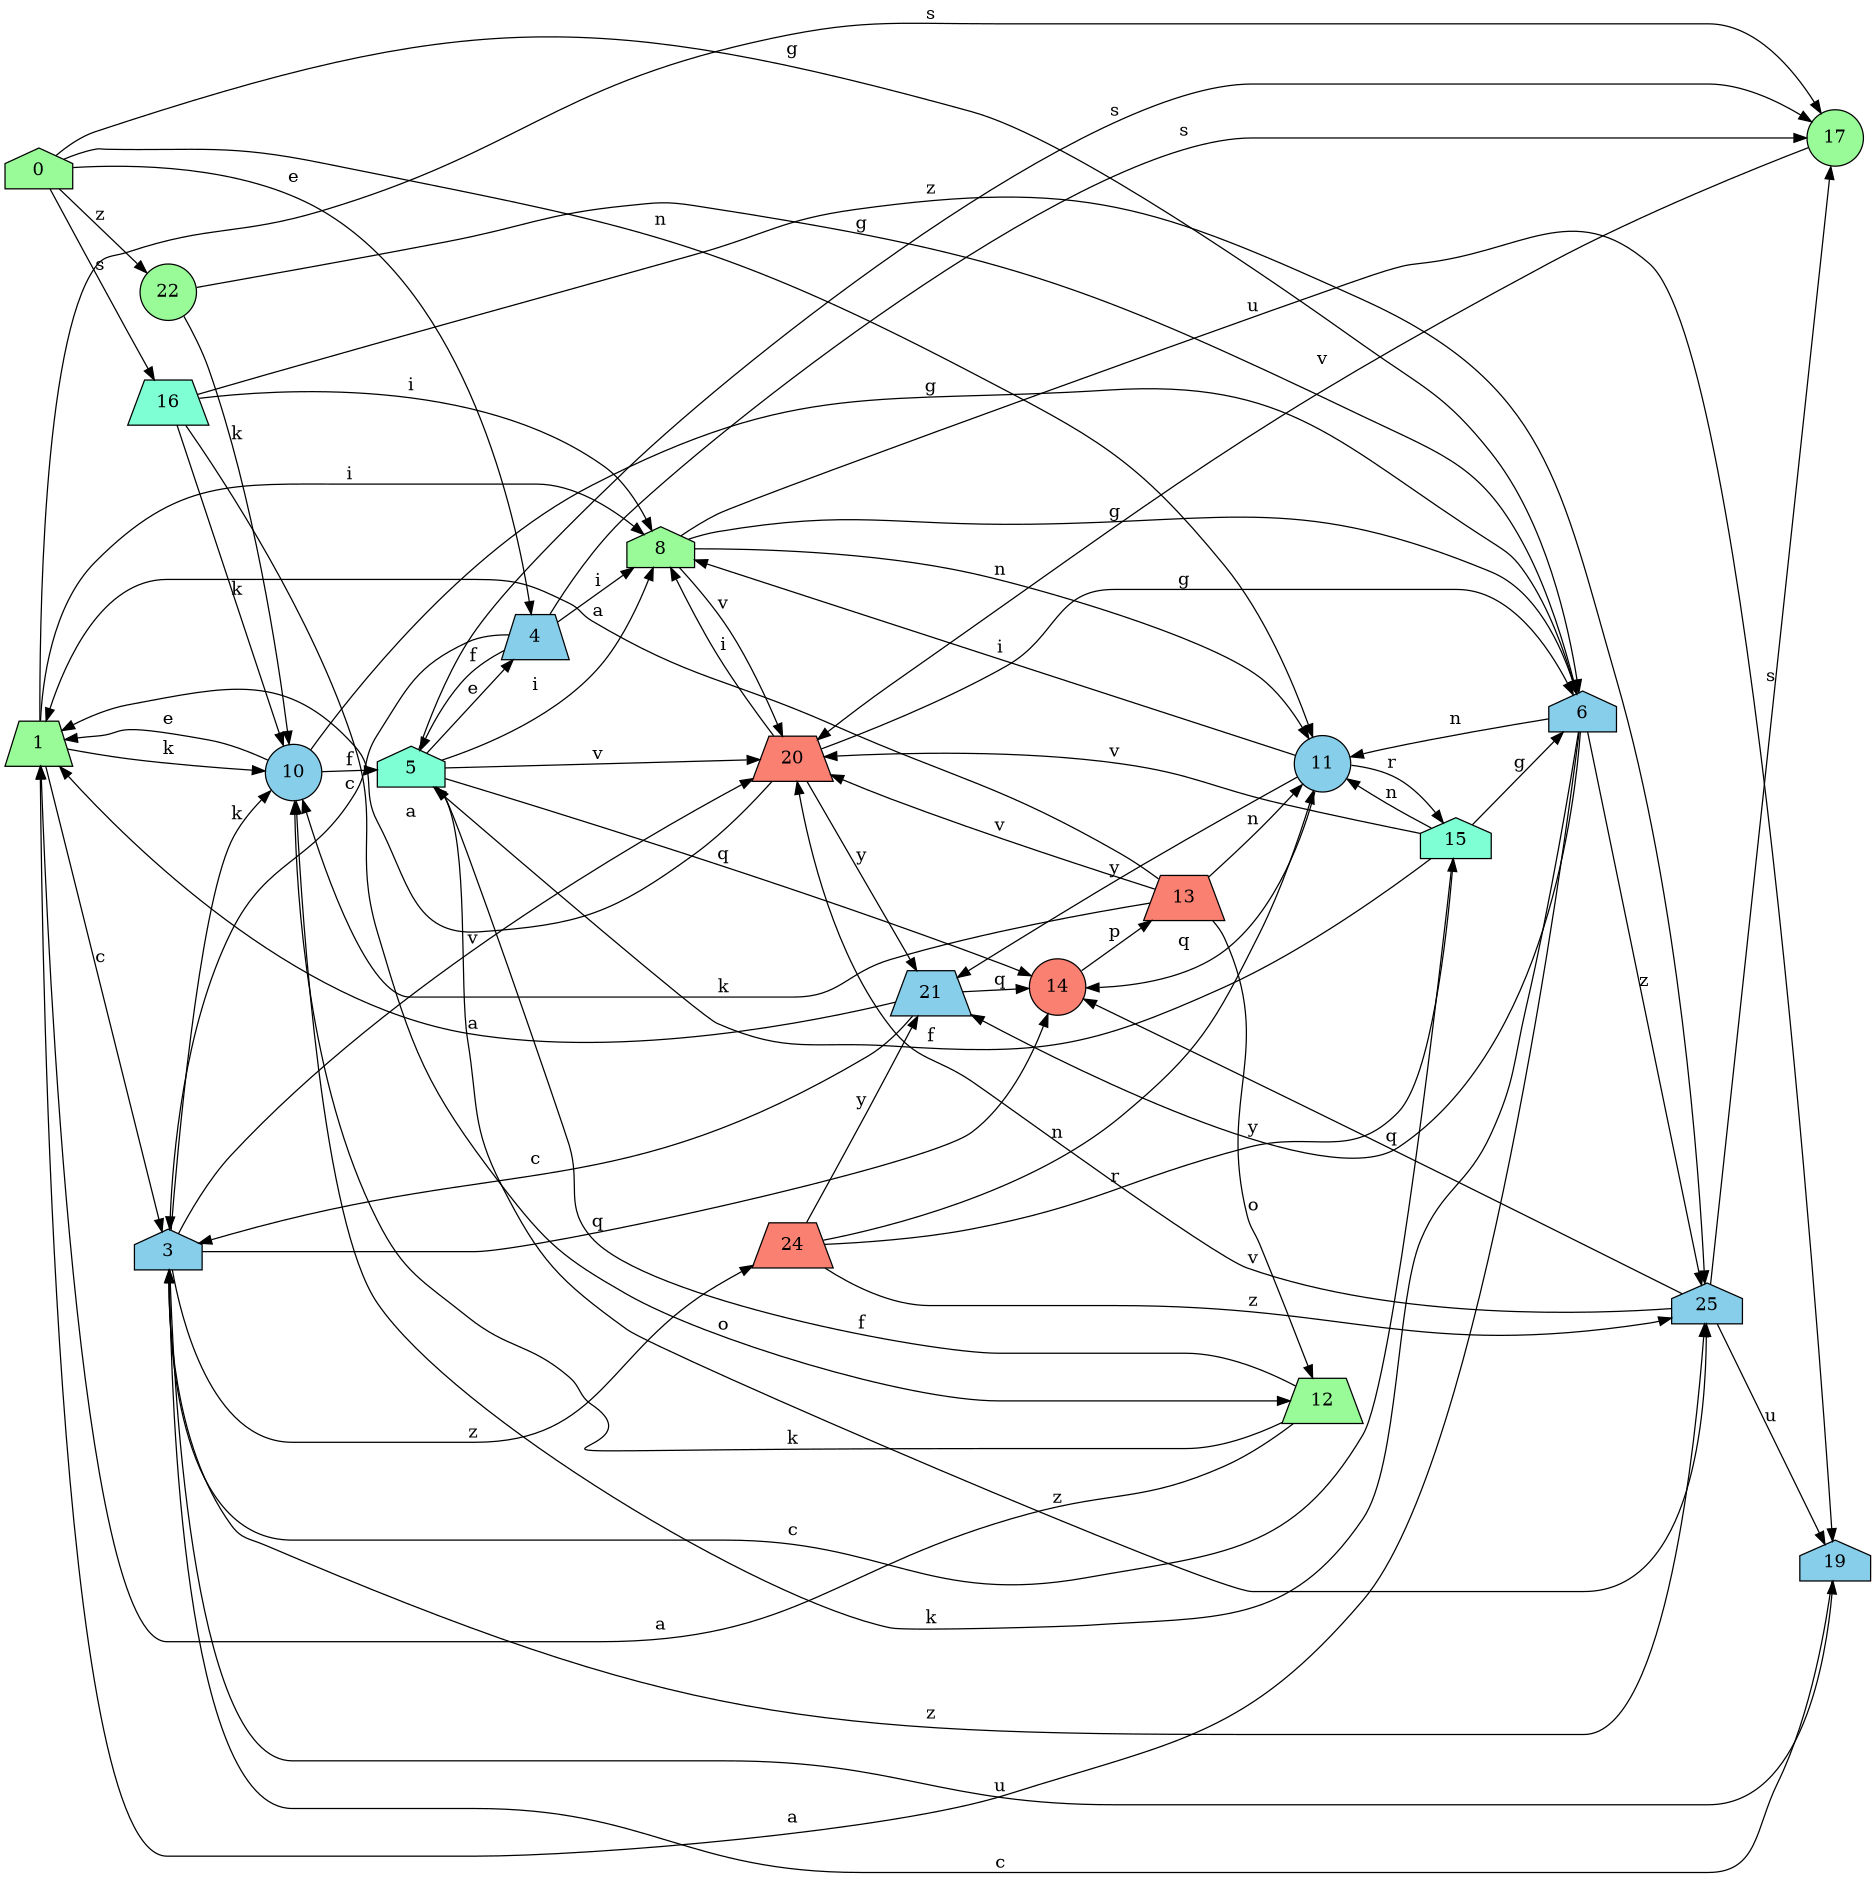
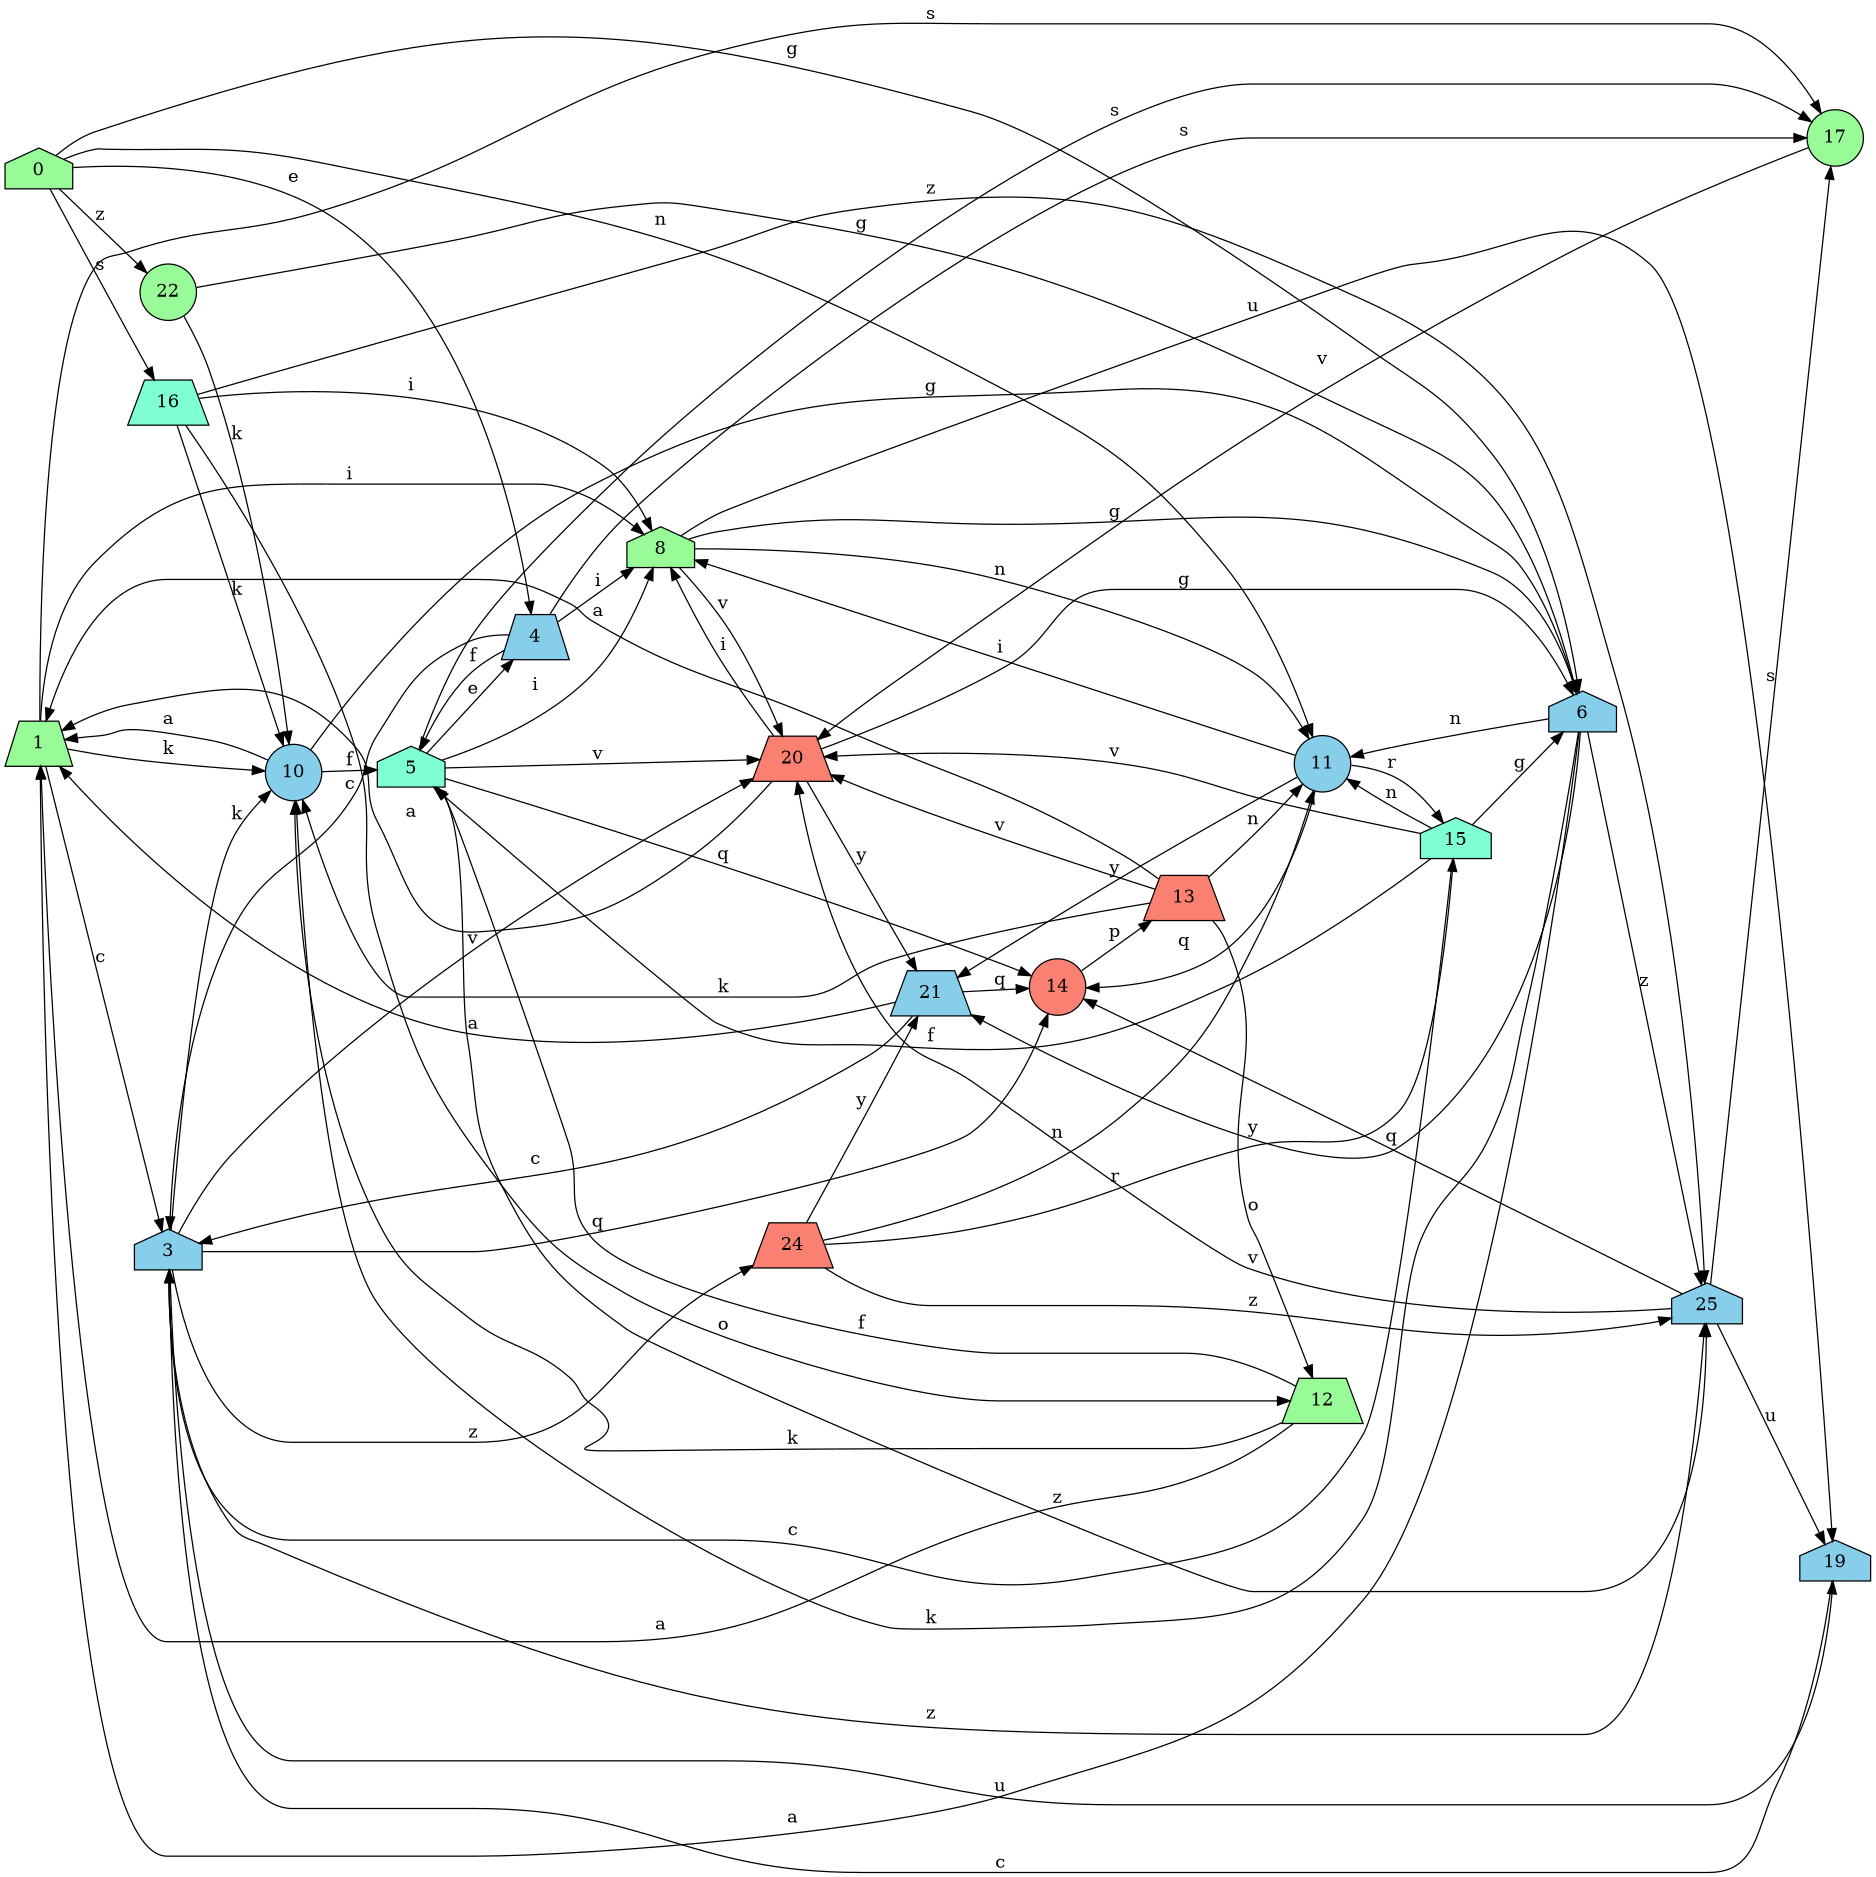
edge "10" -> "1": label "e" -> "a"
